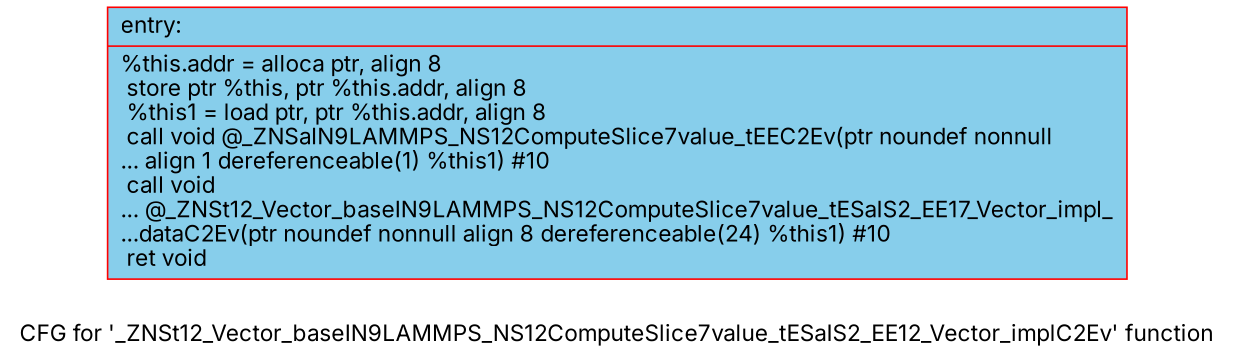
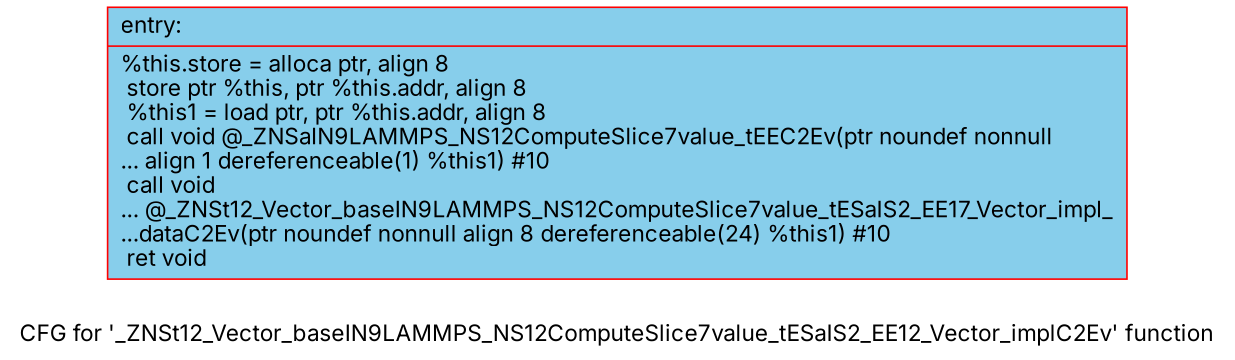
node "entry:": text "%this.addr = alloca ptr, align 8" -> "%this.store = alloca ptr, align 8"
